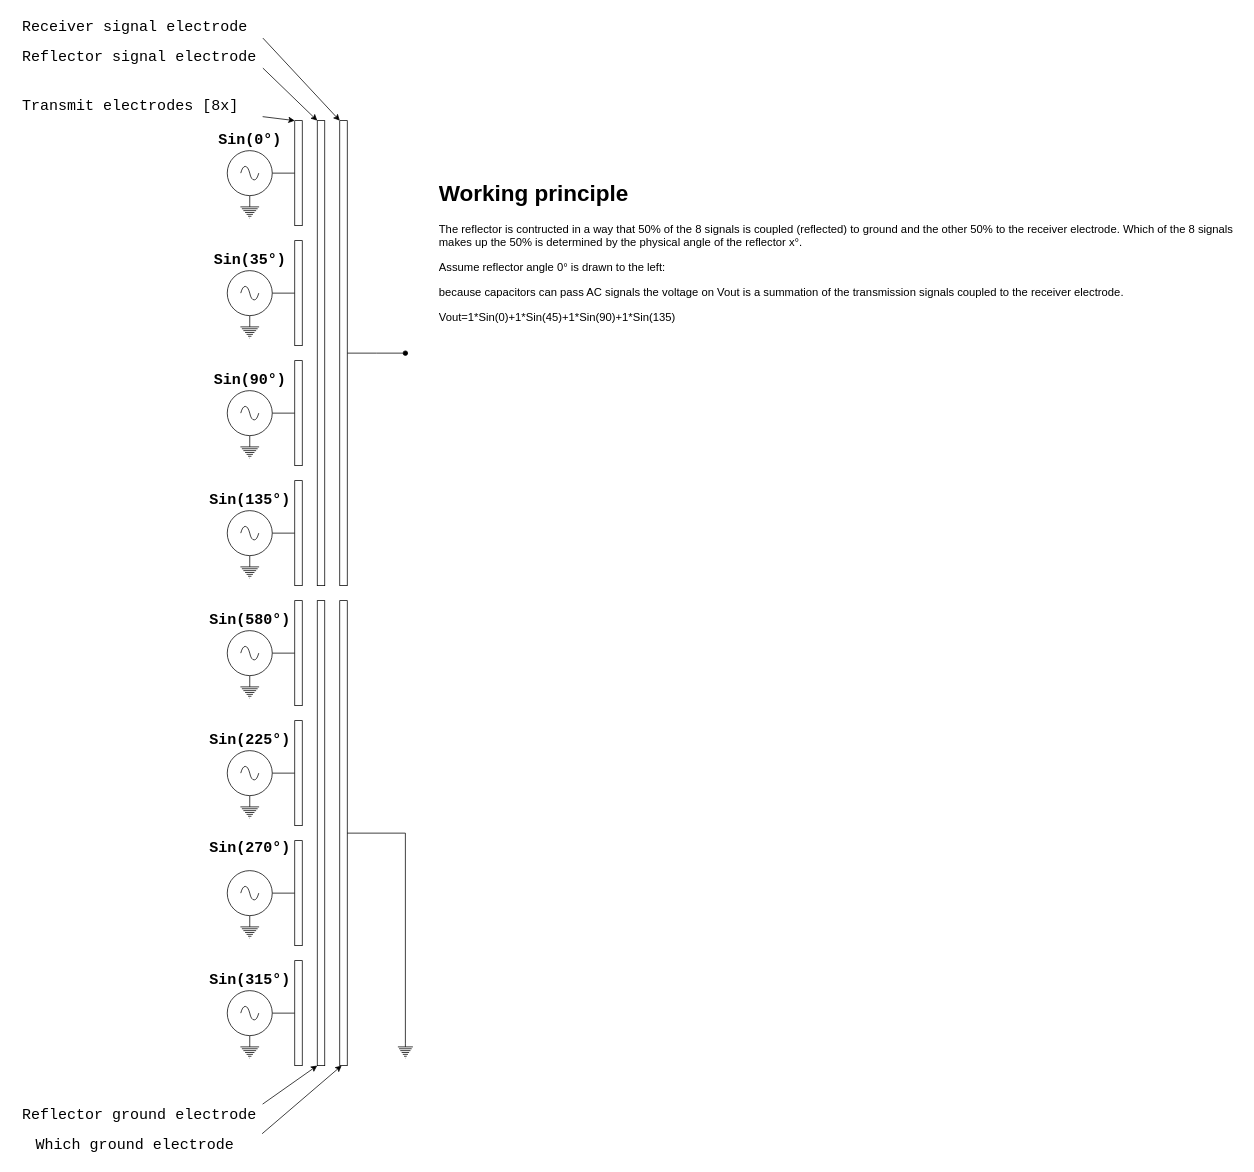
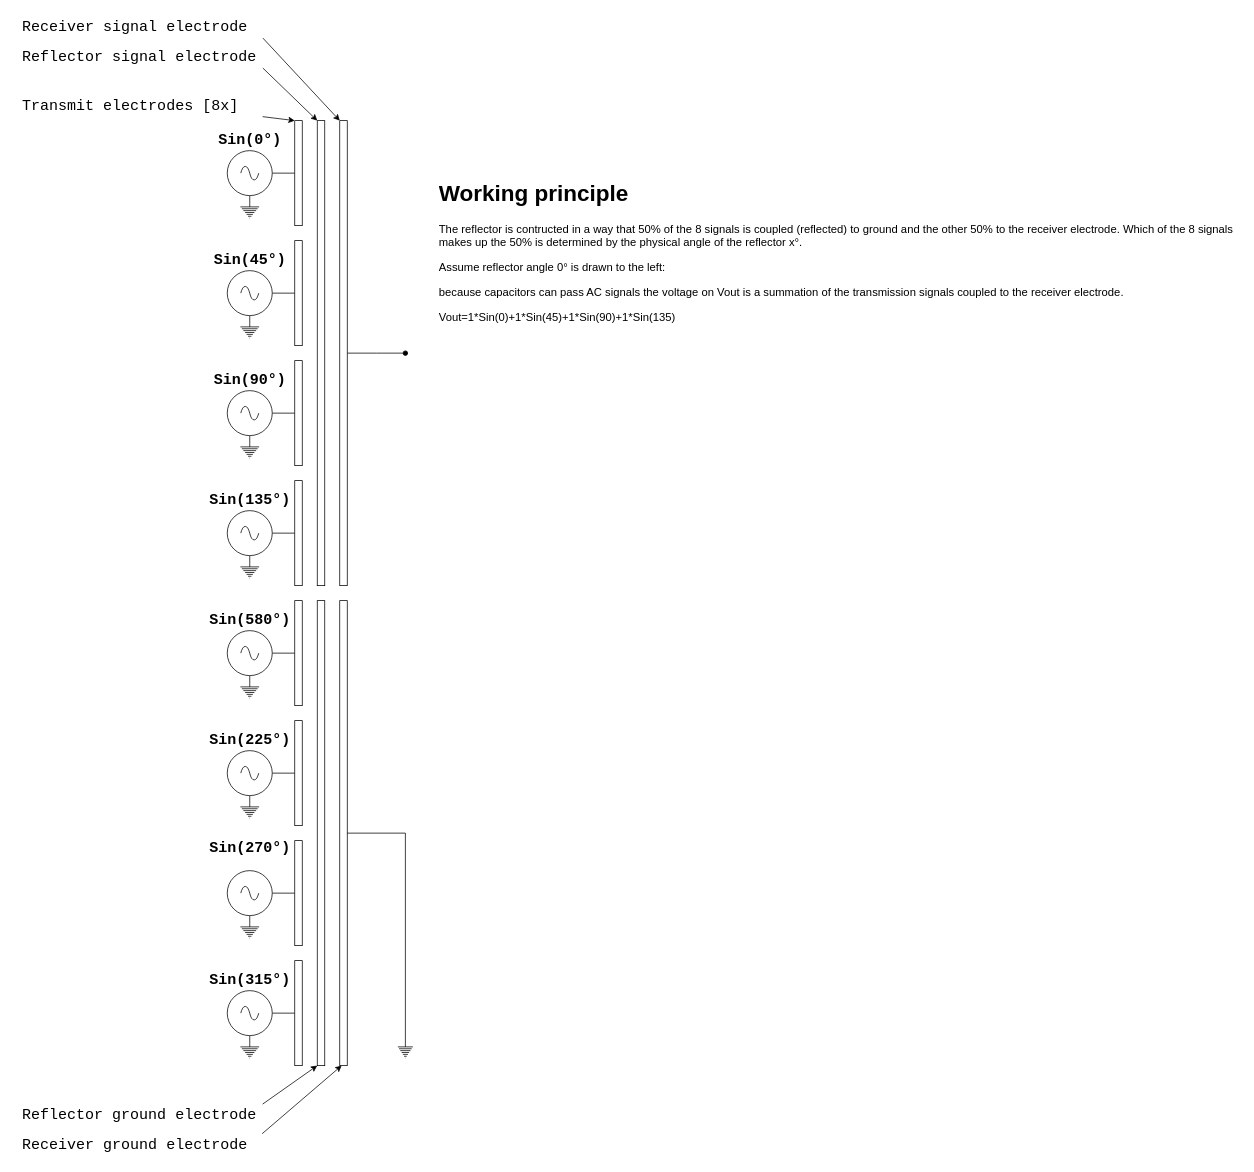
node "Sin(35°)": label "Sin(35°)" -> "Sin(45°)"
node "Which ground electrode": label "Which ground electrode" -> "Receiver ground electrode"
